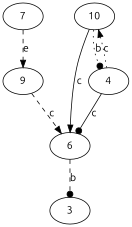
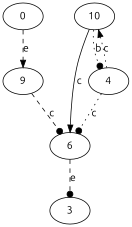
node "7": label "7" -> "0"
edge "9" -> "6": arrowhead normal -> dot
edge "4" -> "6": style solid -> dotted
edge "6" -> "3": label "b" -> "e"
